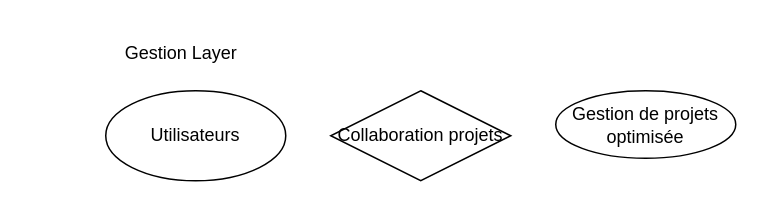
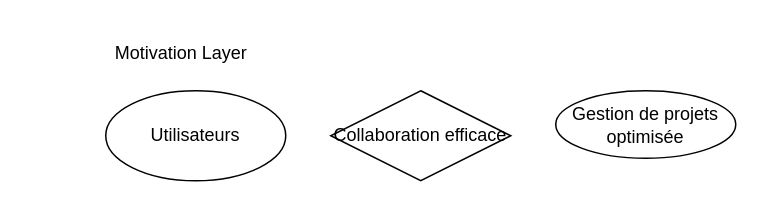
node "Gestion Layer": label "Gestion Layer" -> "Motivation Layer"
node "Collaboration projets": label "Collaboration projets" -> "Collaboration efficace"
